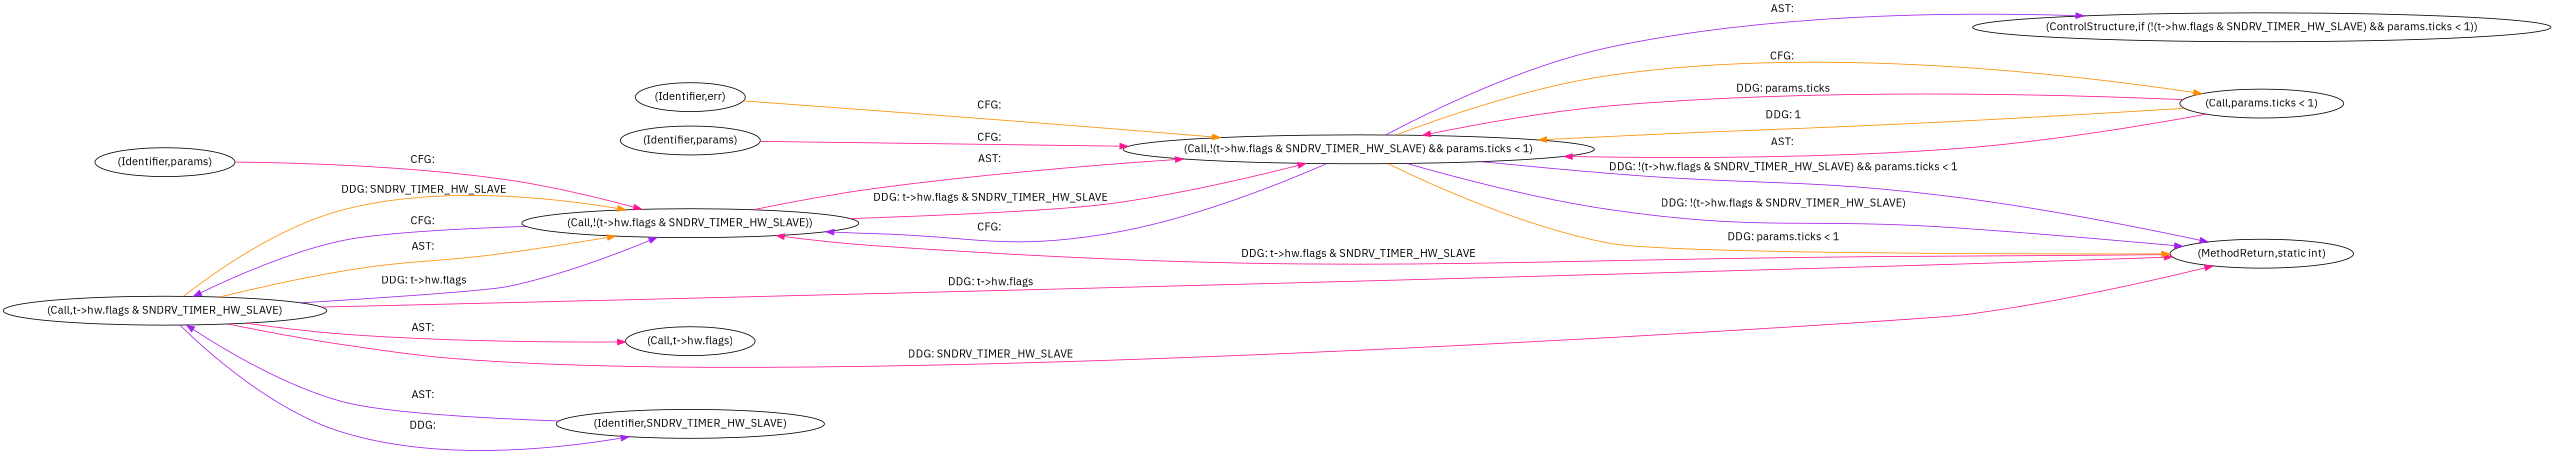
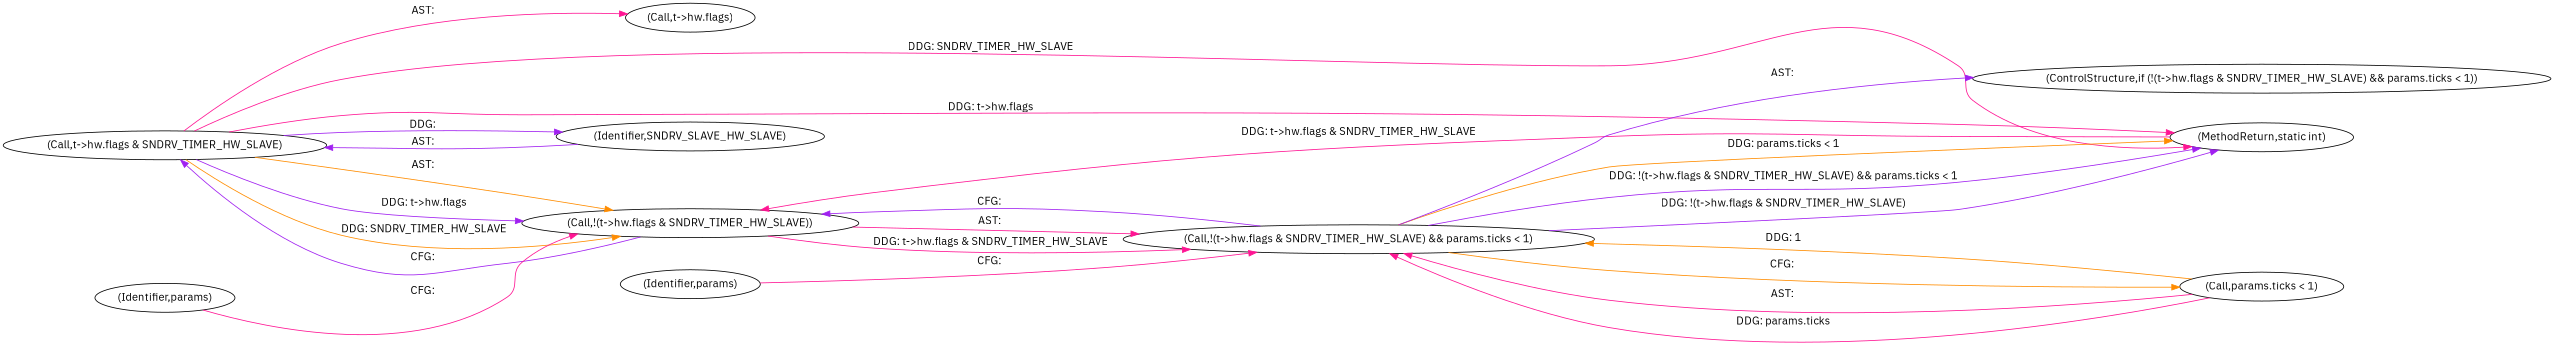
node "(Identifier,err)": removed
node "(Identifier,SNDRV_TIMER_HW_SLAVE)": label "(Identifier,SNDRV_TIMER_HW_SLAVE)" -> "(Identifier,SNDRV_SLAVE_HW_SLAVE)"
